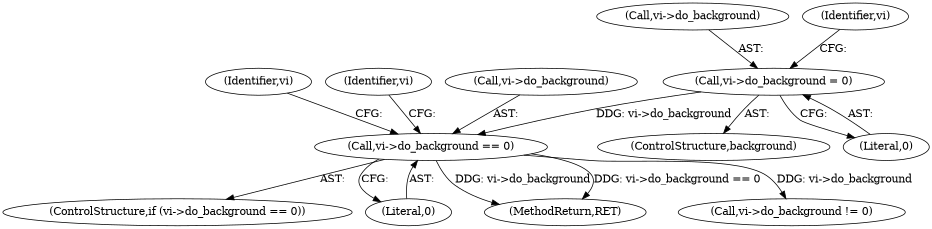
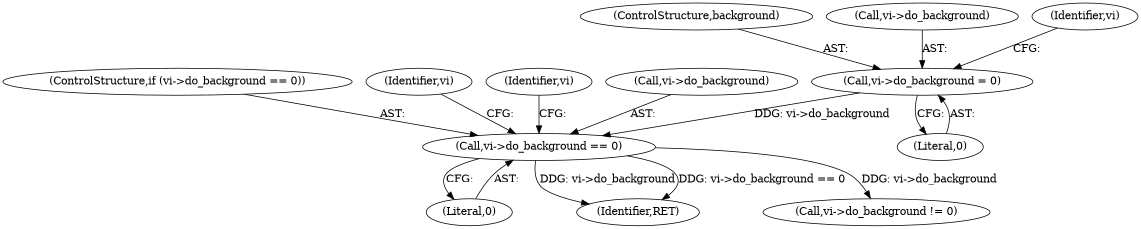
edge "(Call,vi->do_background = 0)" -> "(ControlStructure,background)": reversed
edge "(Call,vi->do_background == 0)" -> "(ControlStructure,if (vi->do_background == 0))": reversed
node "(MethodReturn,RET)": label "(MethodReturn,RET)" -> "(Identifier,RET)"
